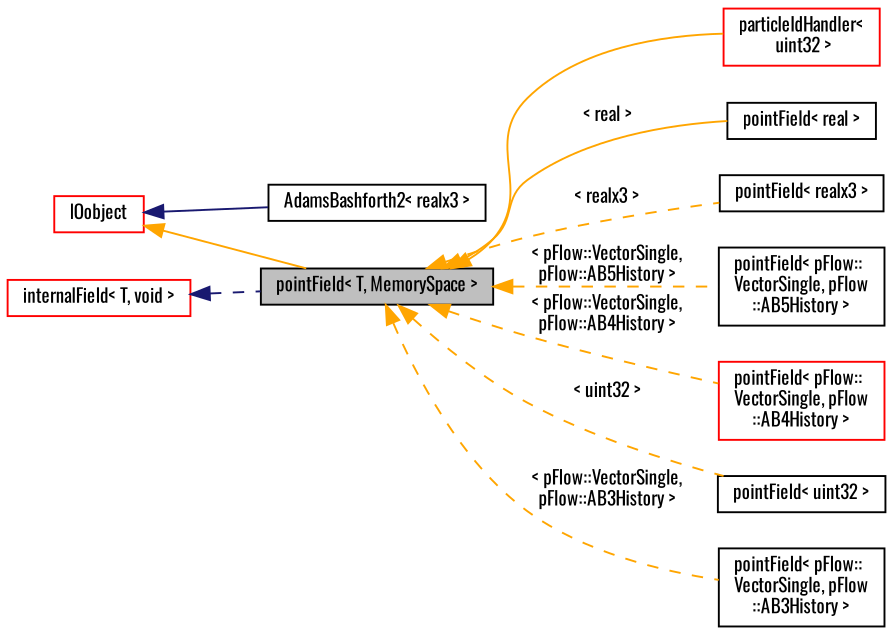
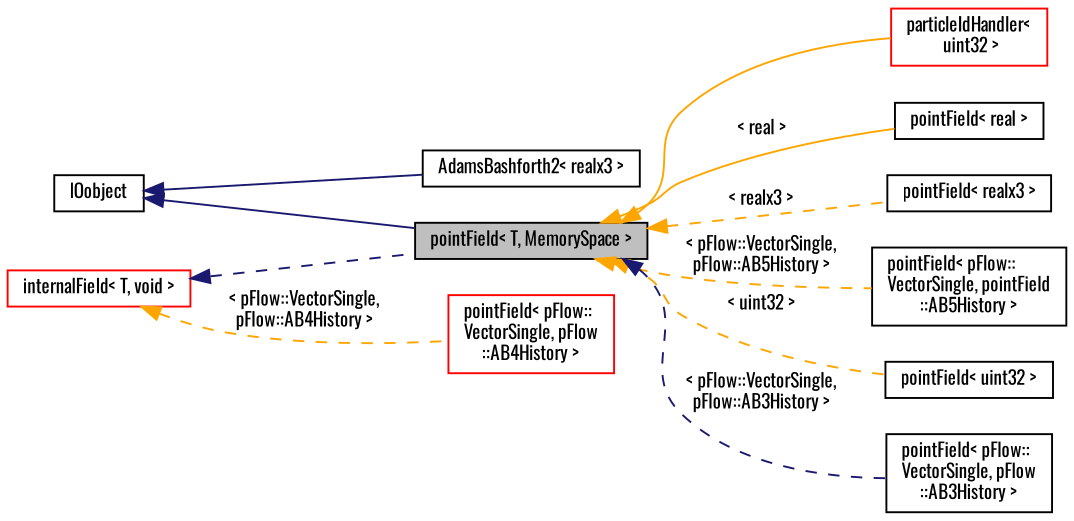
node "IOobject": color red -> black
edge "pointField< T, MemorySpace >" -> "IOobject": color orange -> midnightblue
node "pointField< pFlow:: VectorSingle, pFlow ::AB5History >": label "pointField< pFlow:: VectorSingle, pFlow ::AB5History >" -> "pointField< pFlow:: VectorSingle, pointField ::AB5History >"
edge "pointField< pFlow:: VectorSingle, pFlow ::AB4History >" -> "pointField< T, MemorySpace >": now "pointField< pFlow:: VectorSingle, pFlow ::AB4History >" -> "internalField< T, void >"
edge "pointField< pFlow:: VectorSingle, pFlow ::AB3History >" -> "pointField< T, MemorySpace >": color orange -> midnightblue
